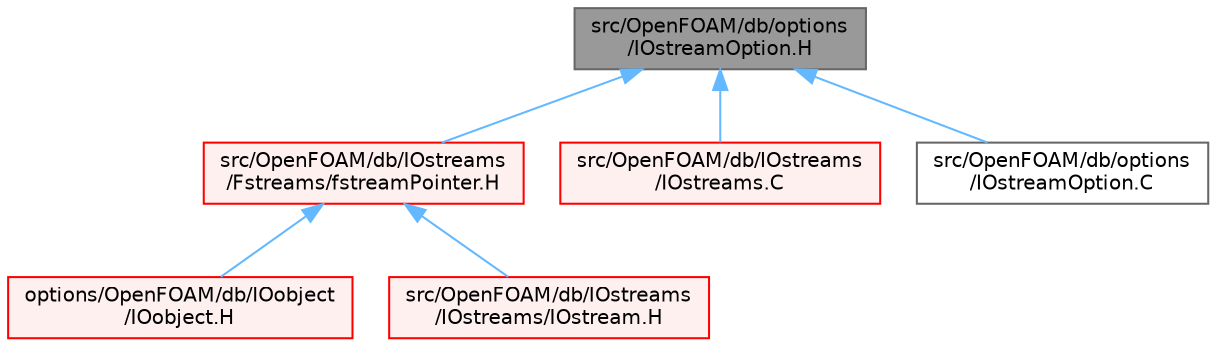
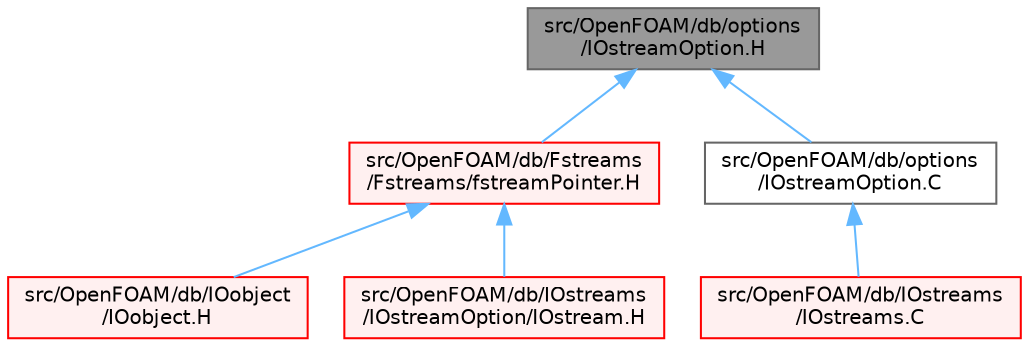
edge "src/OpenFOAM/db/IOstreams /IOstreams.C" -> "src/OpenFOAM/db/options /IOstreamOption.H": now "src/OpenFOAM/db/IOstreams /IOstreams.C" -> "src/OpenFOAM/db/options /IOstreamOption.C"
node "src/OpenFOAM/db/IOstreams /Fstreams/fstreamPointer.H": label "src/OpenFOAM/db/IOstreams /Fstreams/fstreamPointer.H" -> "src/OpenFOAM/db/Fstreams /Fstreams/fstreamPointer.H"
node "options/OpenFOAM/db/IOobject /IOobject.H": label "options/OpenFOAM/db/IOobject /IOobject.H" -> "src/OpenFOAM/db/IOobject /IOobject.H"
node "src/OpenFOAM/db/IOstreams /IOstreams/IOstream.H": label "src/OpenFOAM/db/IOstreams /IOstreams/IOstream.H" -> "src/OpenFOAM/db/IOstreams /IOstreamOption/IOstream.H"
